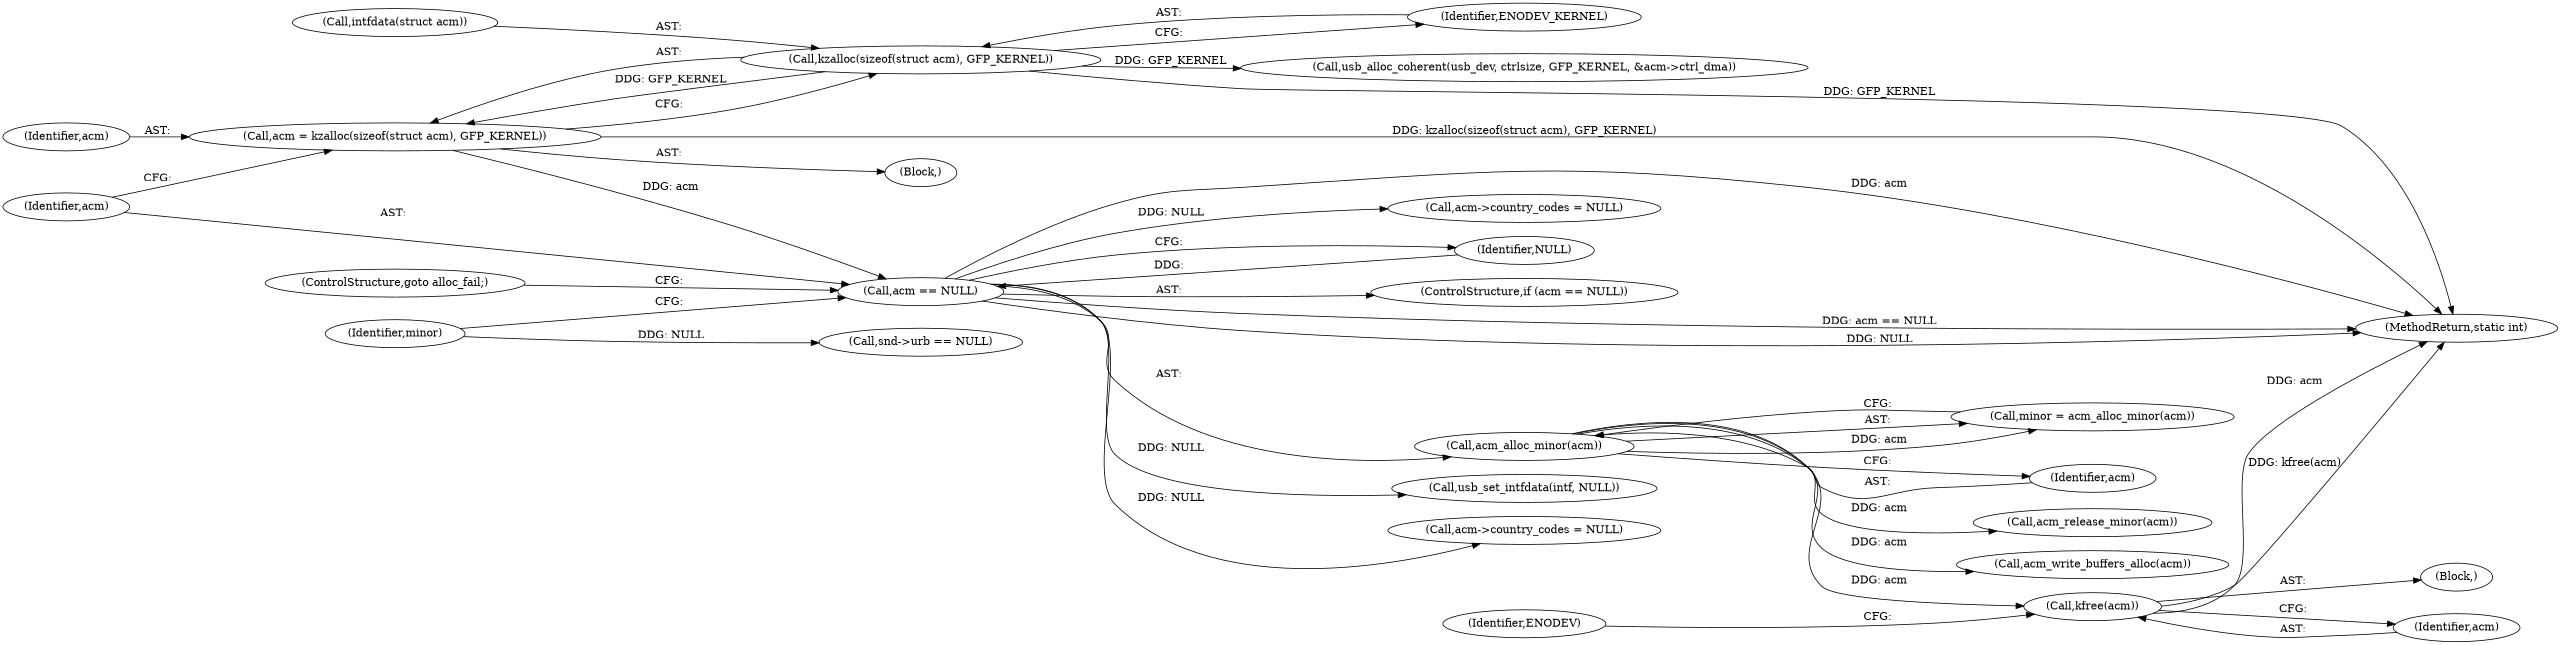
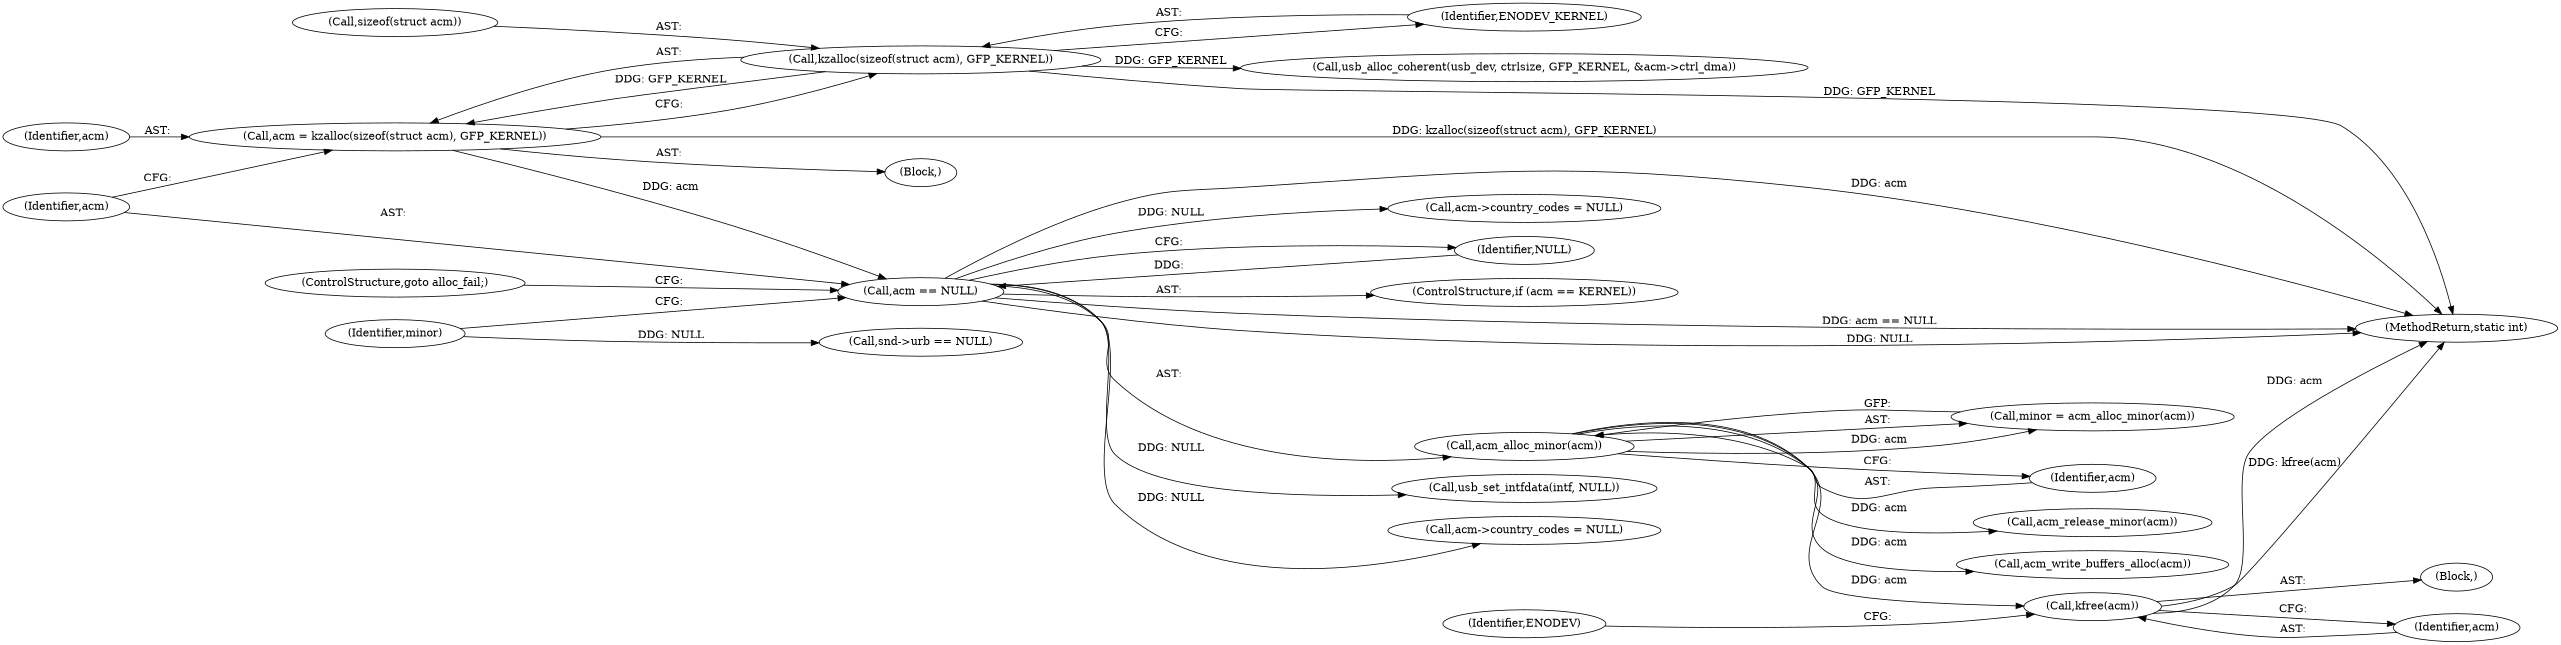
node "(Call,intfdata(struct acm))": label "(Call,intfdata(struct acm))" -> "(Call,sizeof(struct acm))"
node "(ControlStructure,if (acm == NULL))": label "(ControlStructure,if (acm == NULL))" -> "(ControlStructure,if (acm == KERNEL))"
edge "(Call,minor = acm_alloc_minor(acm))" -> "(Call,acm_alloc_minor(acm))": label "CFG: " -> "GFP: "
